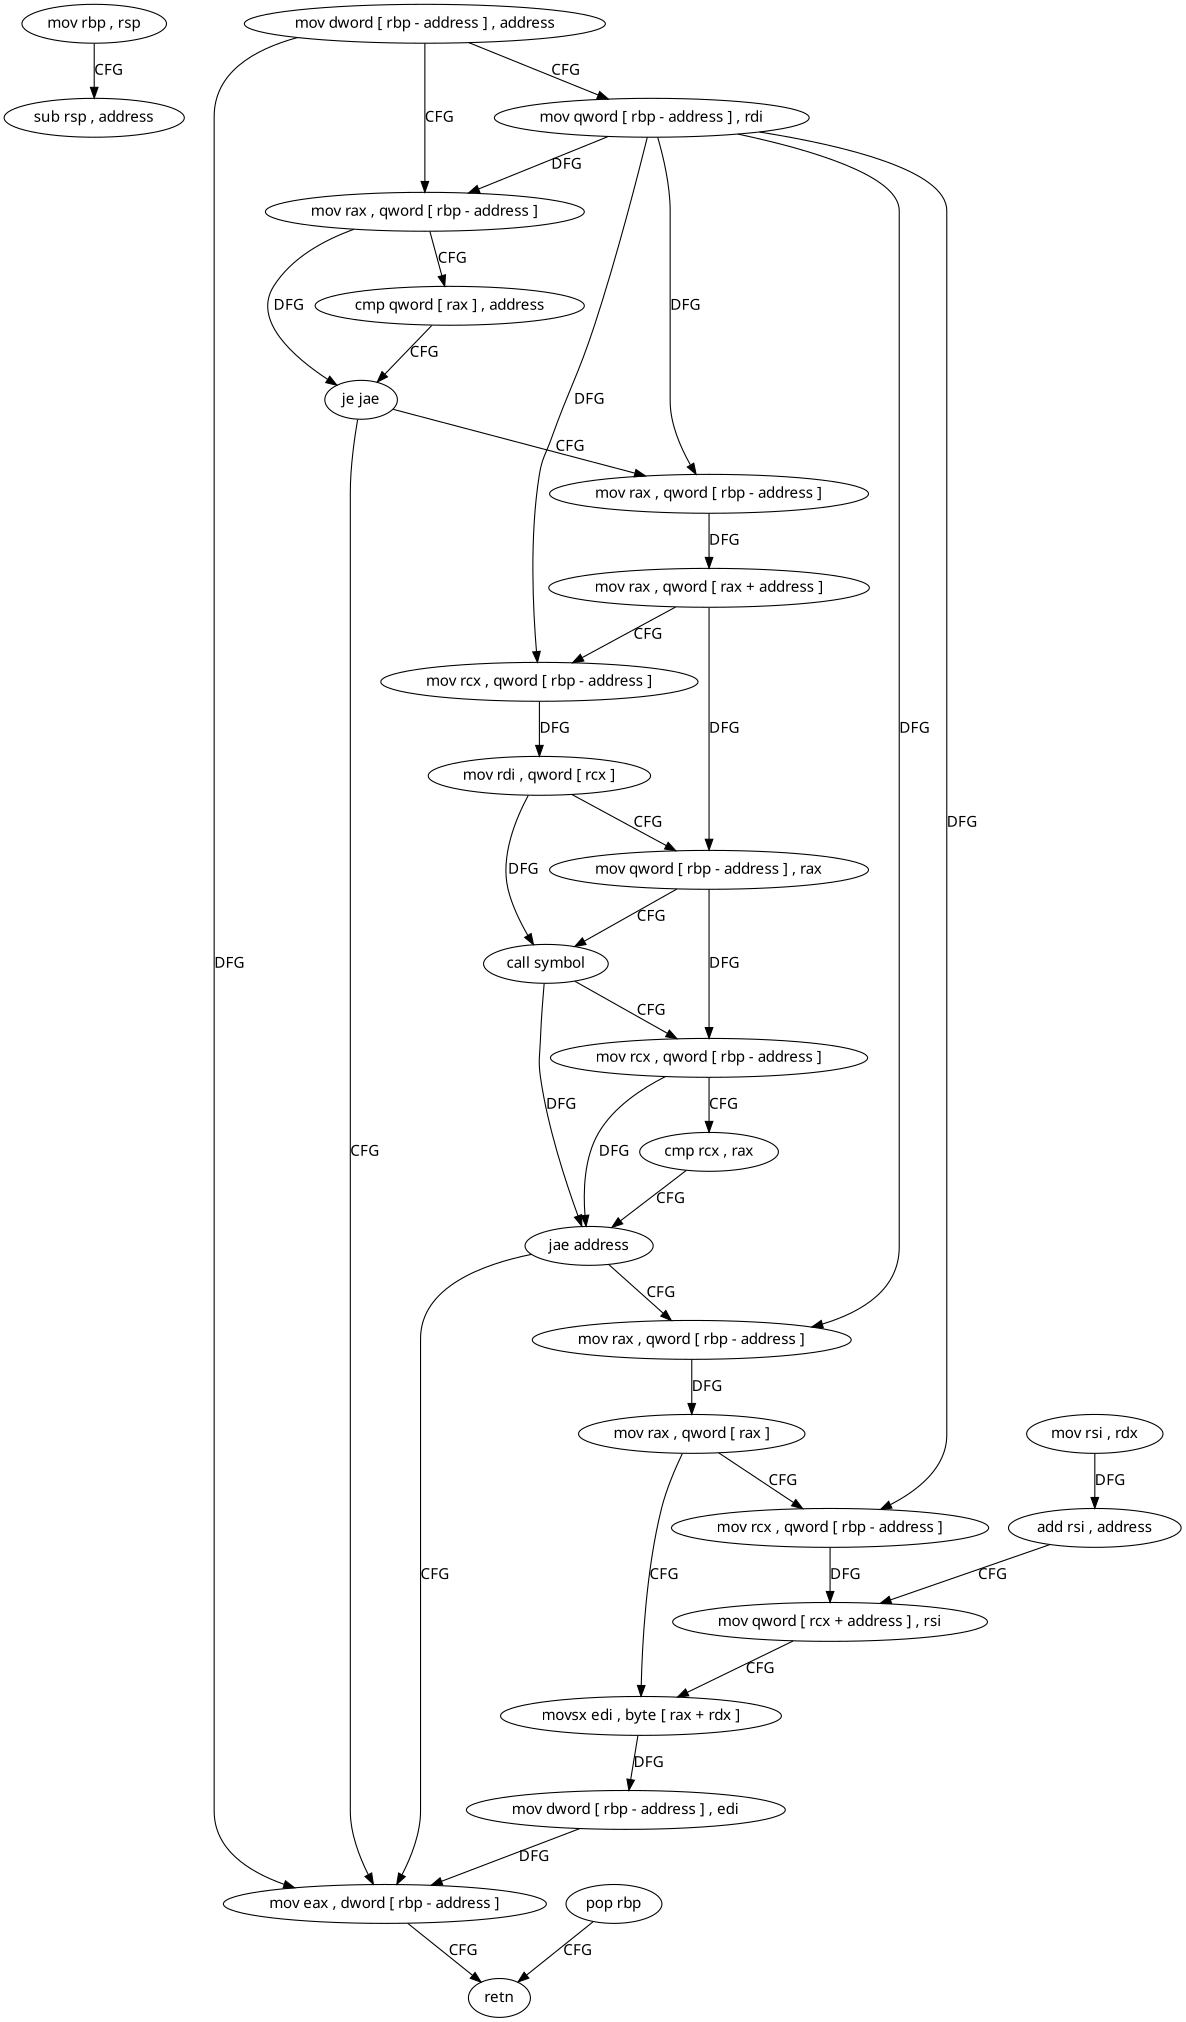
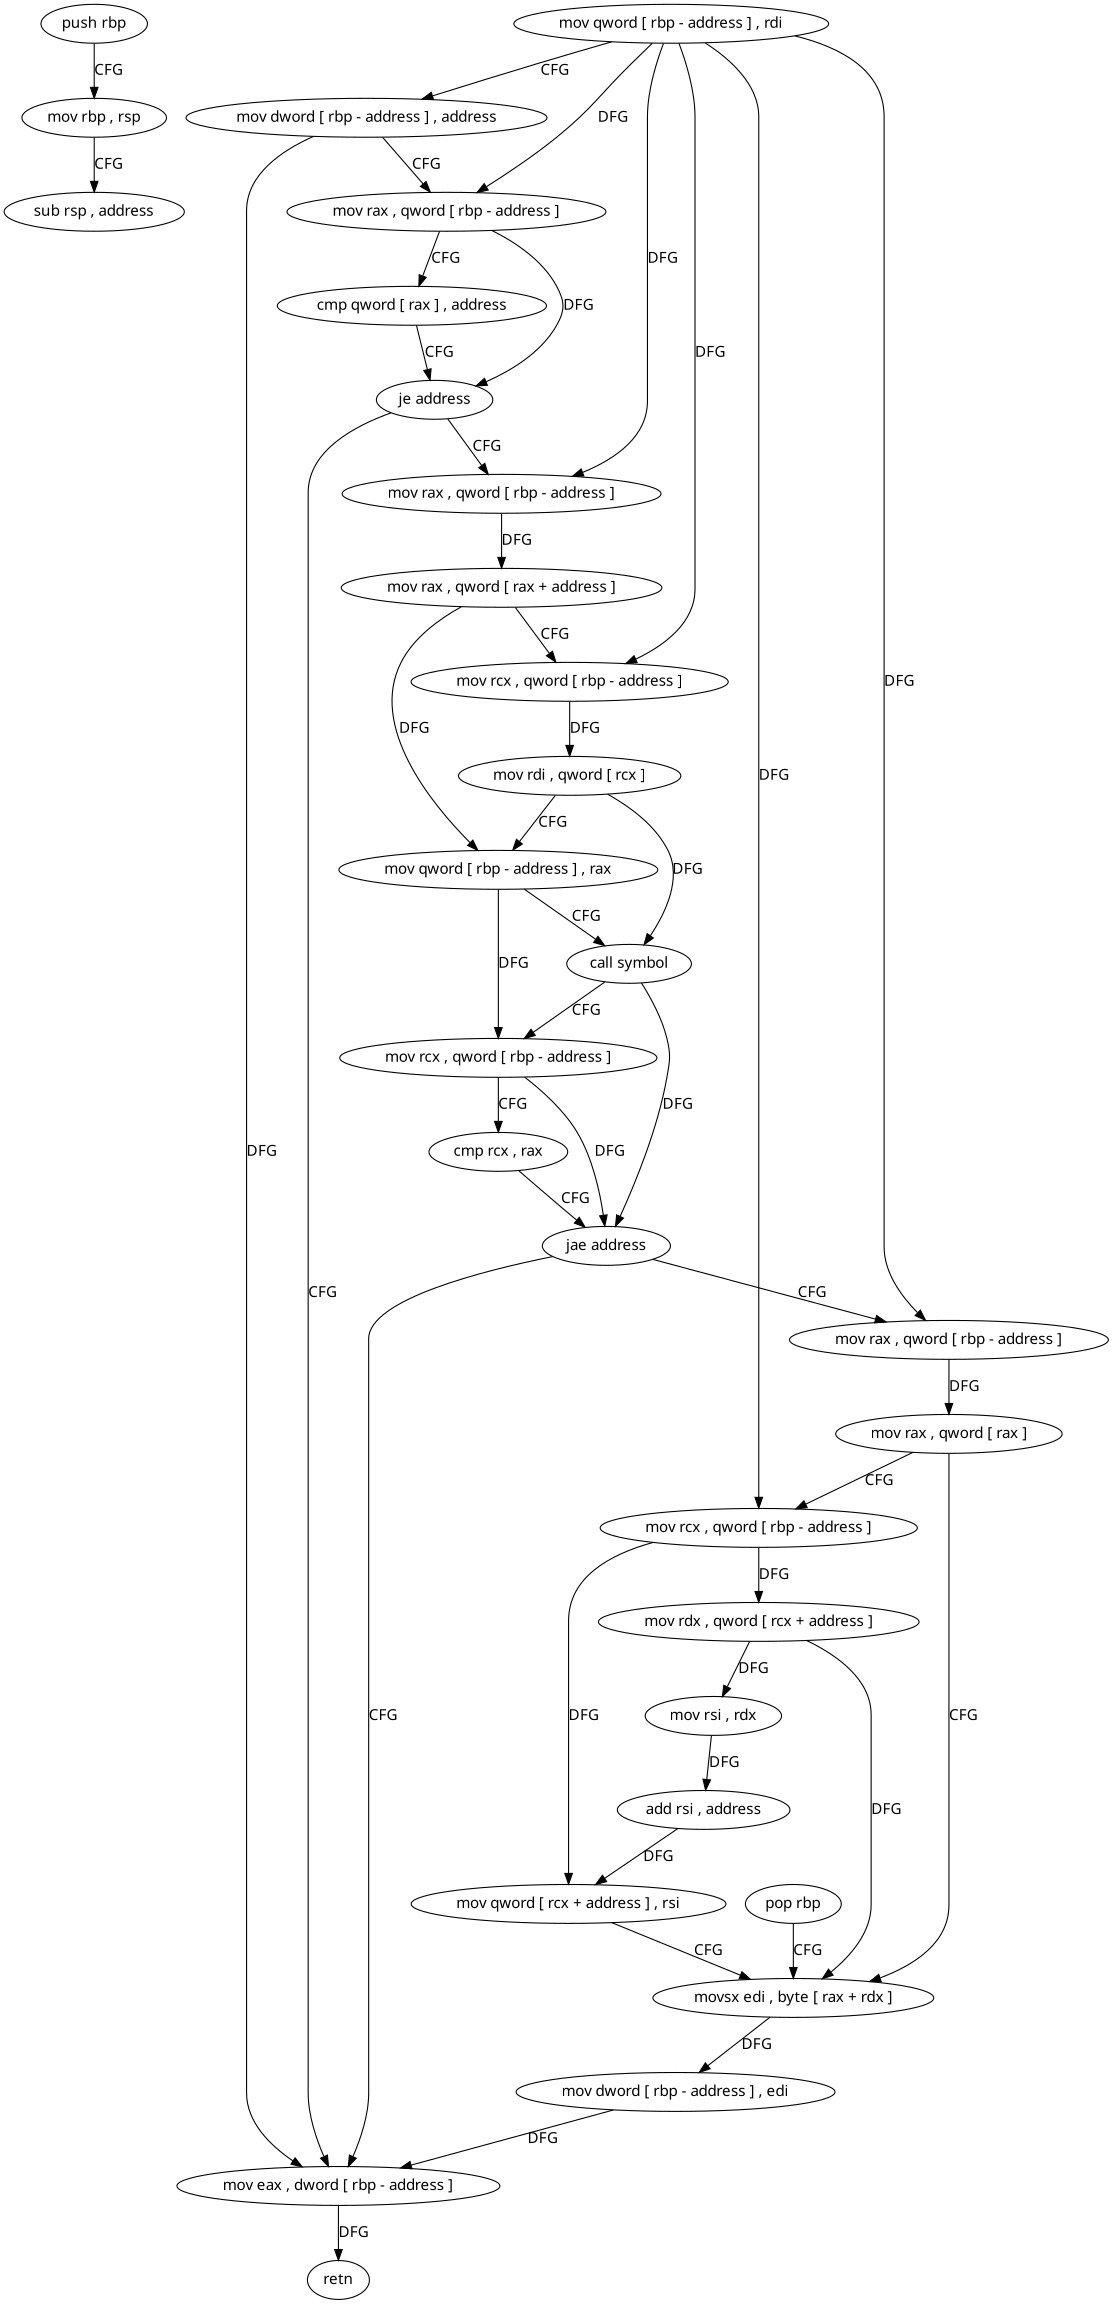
node "push rbp": added
edge "mov dword [ rbp - address ] , address" -> "mov qword [ rbp - address ] , rdi": reversed
node "je jae": label "je jae" -> "je address"
edge "add rsi , address" -> "mov qword [ rcx + address ] , rsi": label "CFG" -> "DFG"
node "mov rdx , qword [ rcx + address ]": added
edge "pop rbp" -> "retn": now "pop rbp" -> "movsx edi , byte [ rax + rdx ]"
edge "mov eax , dword [ rbp - address ]" -> "retn": label "CFG" -> "DFG"
